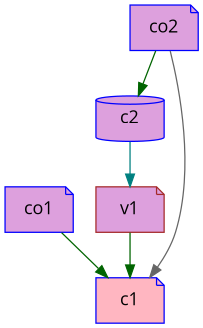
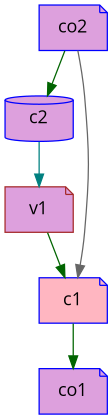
edge "co1" -> "c1": reversed
